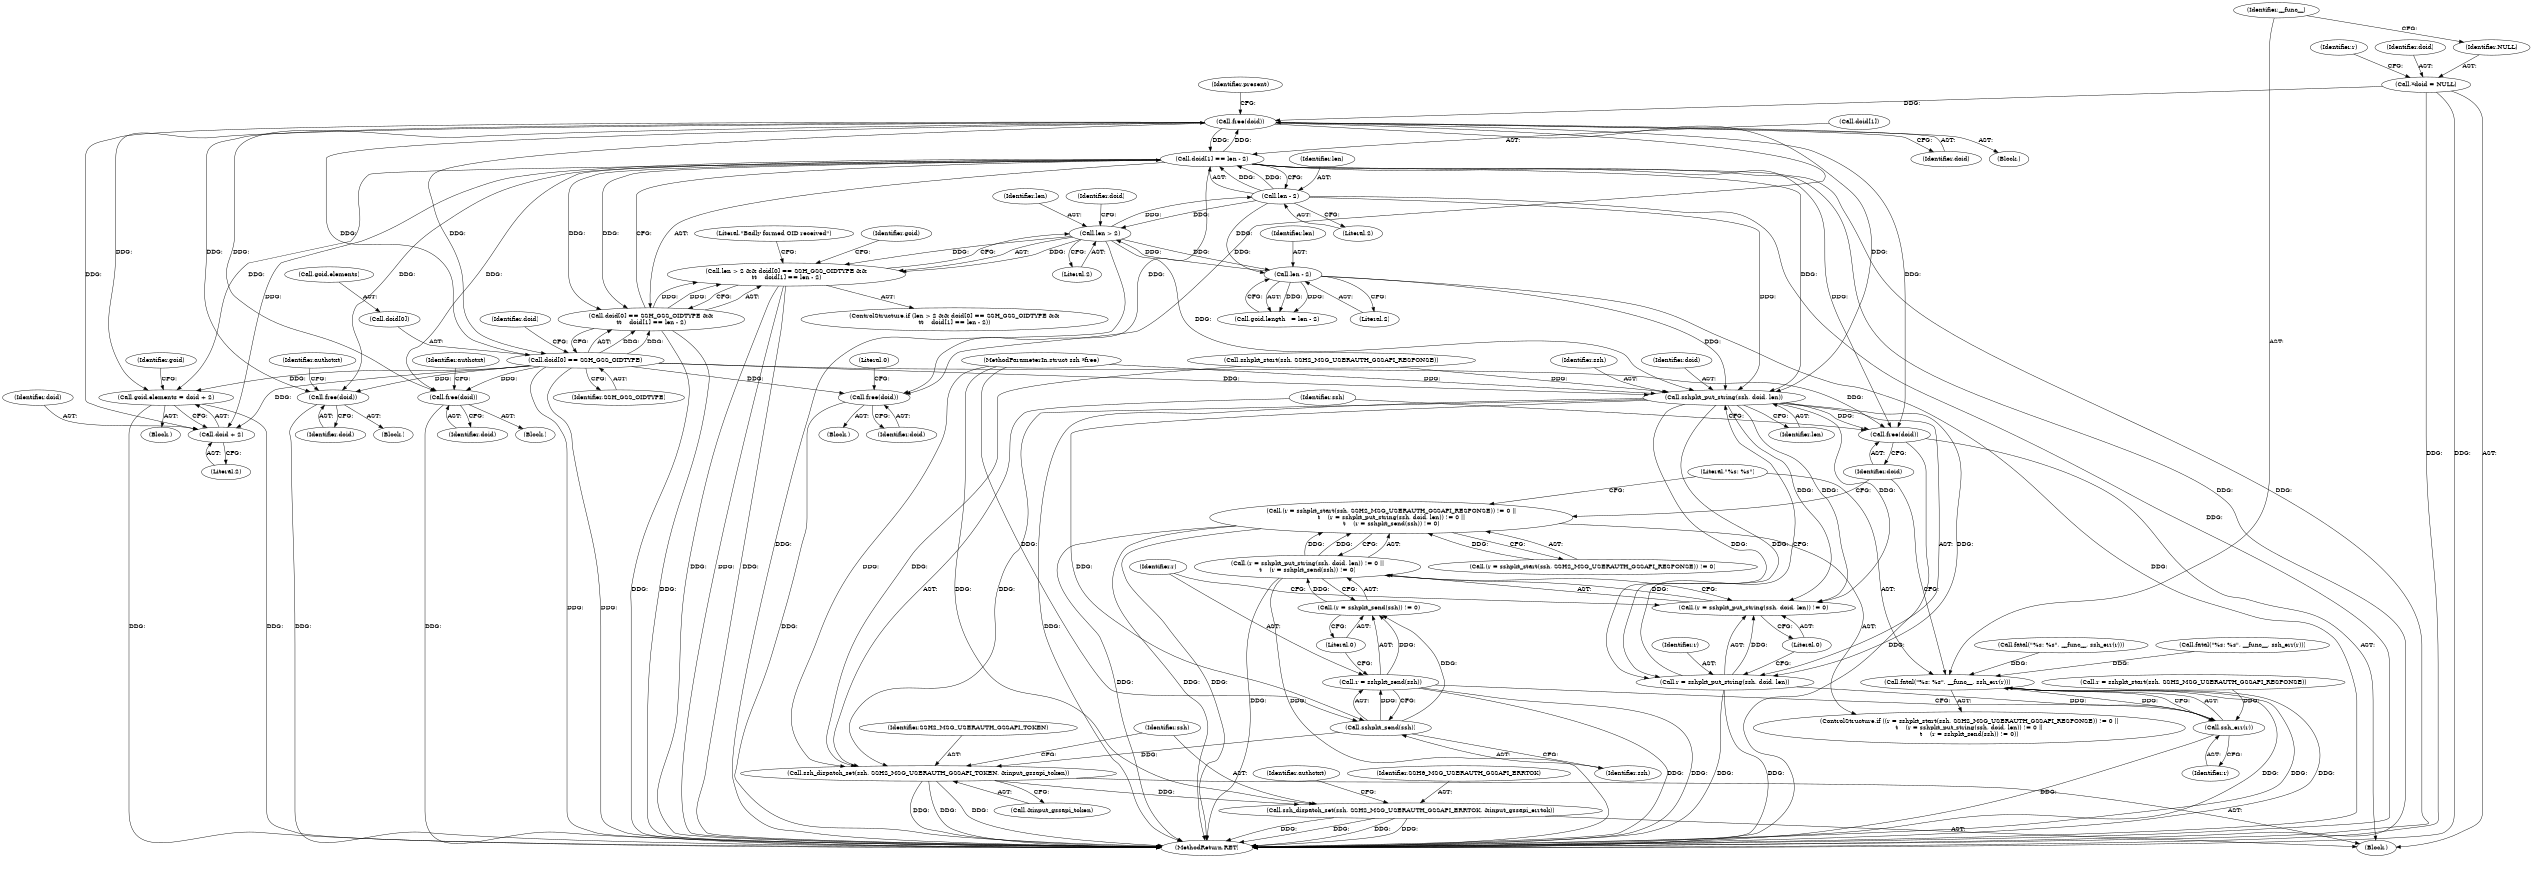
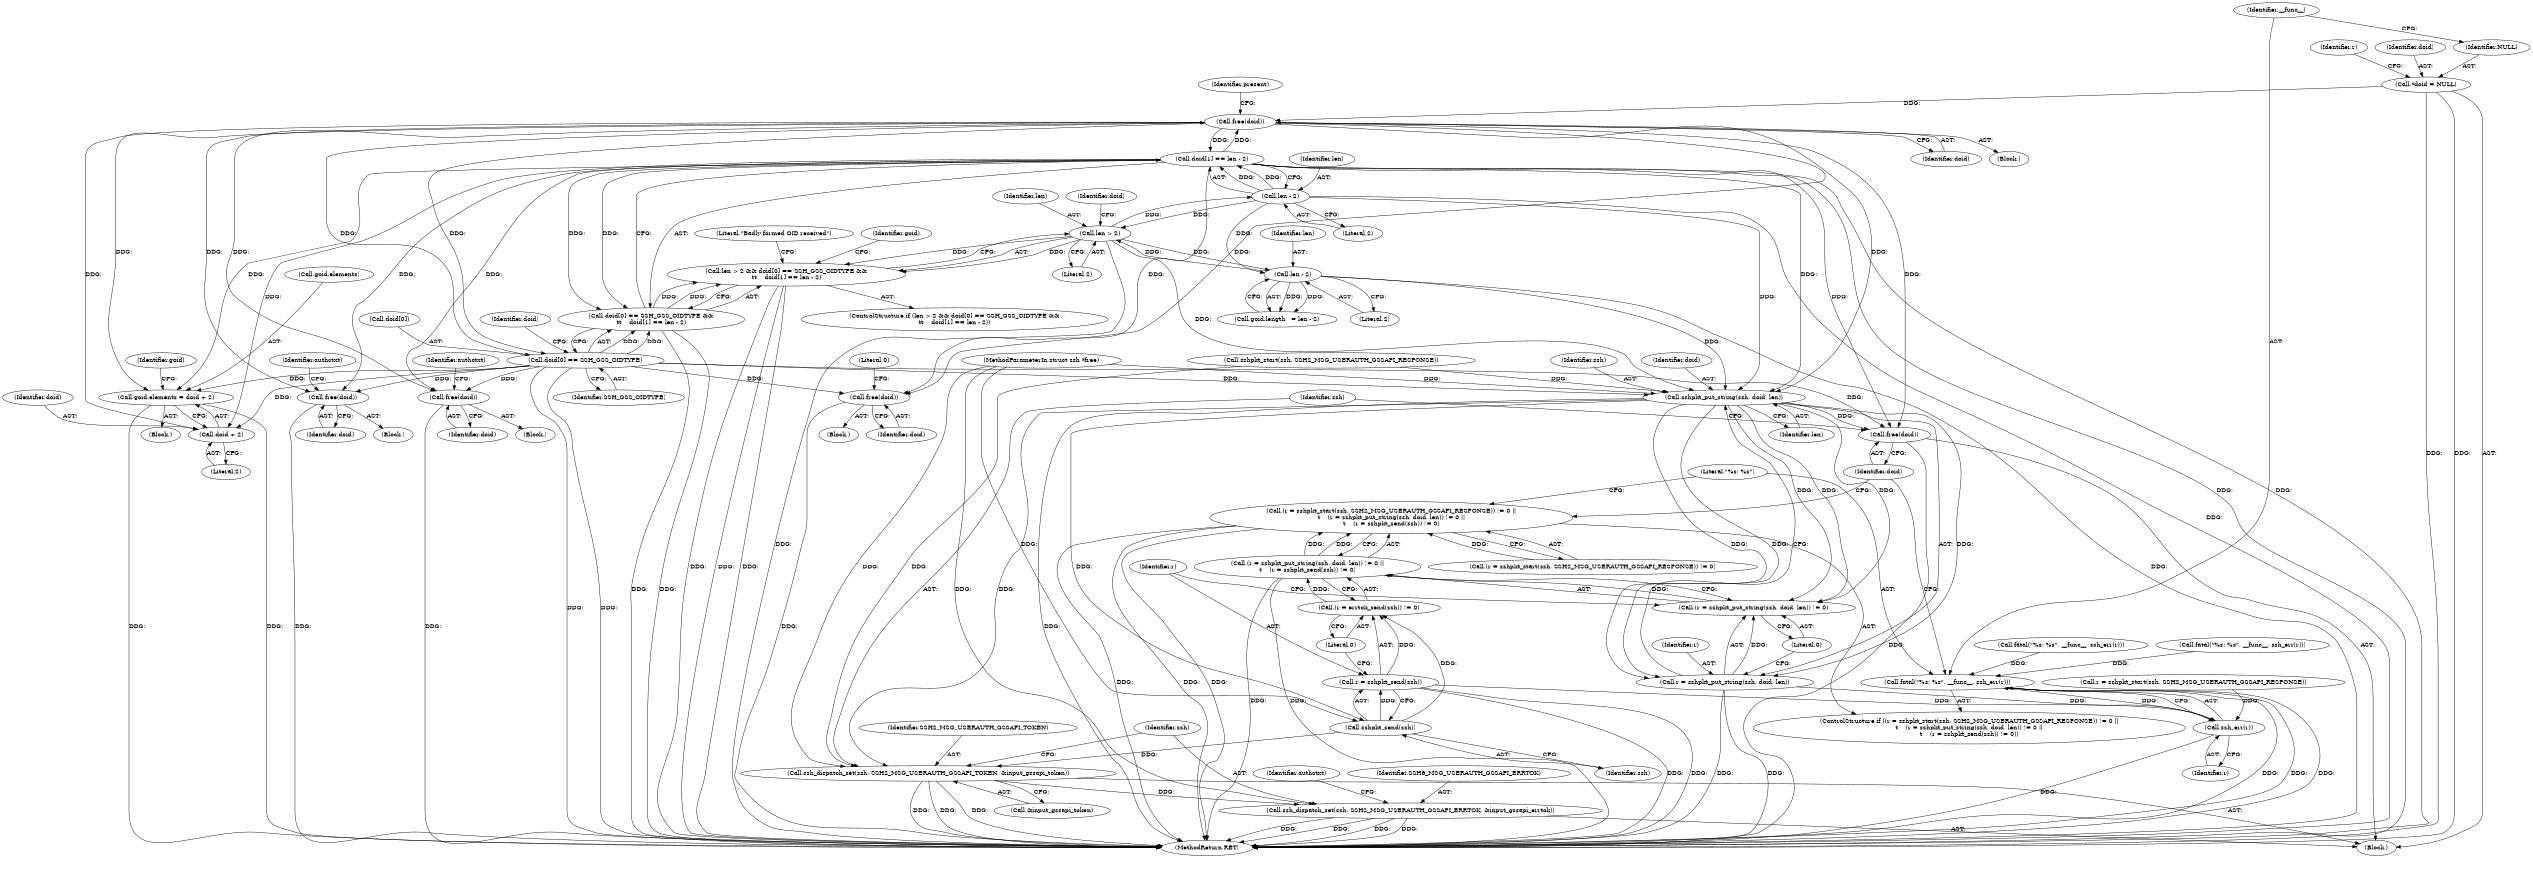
node "(Call,doid[1])": removed
edge "(Call,goid.elements)" -> "(Call,doid[0])": now "(Call,goid.elements)" -> "(Call,goid.elements = doid + 2)"
node "(Call,(r = sshpkt_send(ssh)) != 0)": label "(Call,(r = sshpkt_send(ssh)) != 0)" -> "(Call,(r = errtok_send(ssh)) != 0)"
edge "(Call,r = sshpkt_send(ssh))" -> "(Call,ssh_err(r))": label "CFG: " -> "DDG: "
